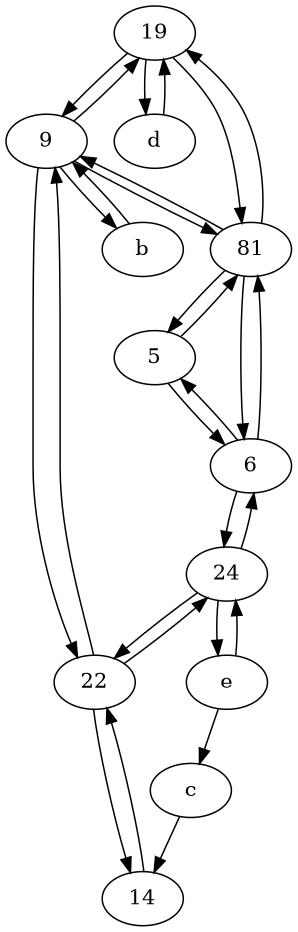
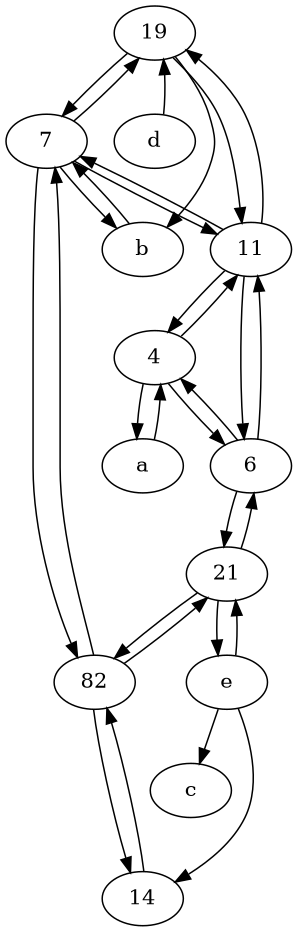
edge "19" -> "d": now "19" -> "b"
node "9": label "9" -> "7"
node "81": label "81" -> "11"
node "5": label "5" -> "4"
node "a": added
node "24": label "24" -> "21"
node "22": label "22" -> "82"
edge "c" -> "14": now "e" -> "14"
